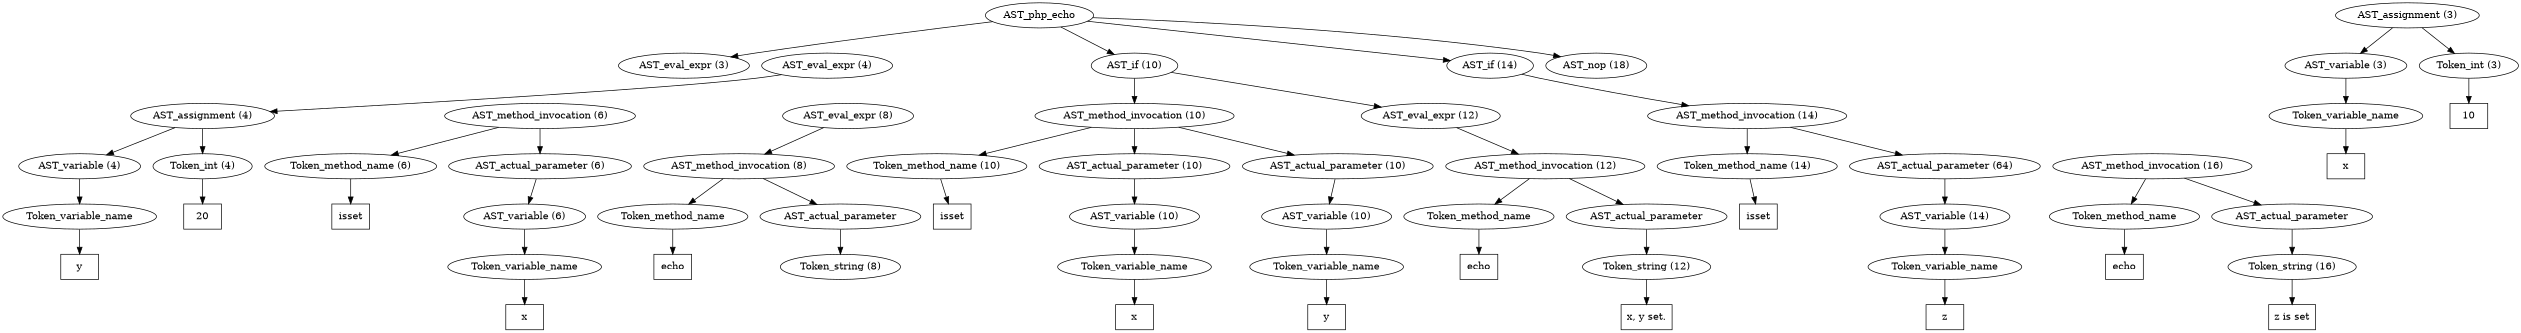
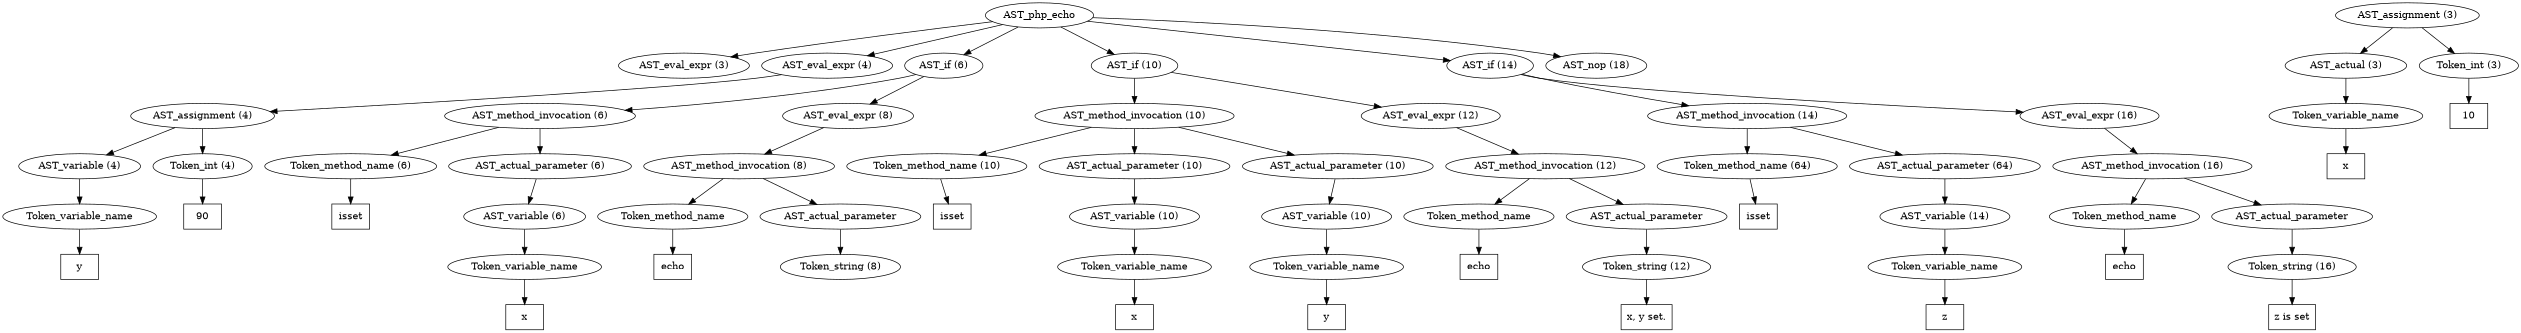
edge "AST_php_echo" -> "AST_eval_expr (4)": added
node "AST_if (6)": added
node "AST_variable (3)": label "AST_variable (3)" -> "AST_actual (3)"
node "AST_eval_expr (16)": added
node "Token_method_name (14)": label "Token_method_name (14)" -> "Token_method_name (64)"
node "20": label "20" -> "90"
